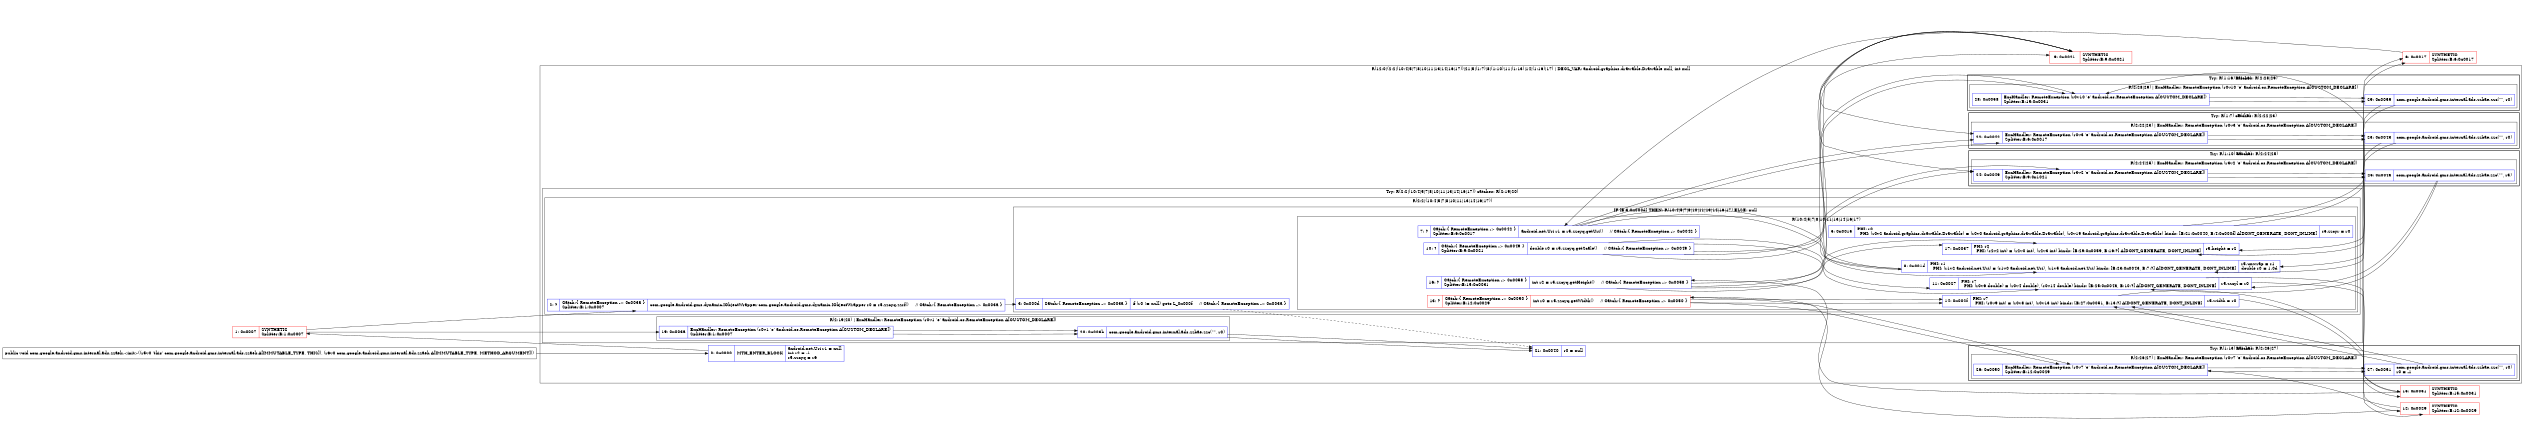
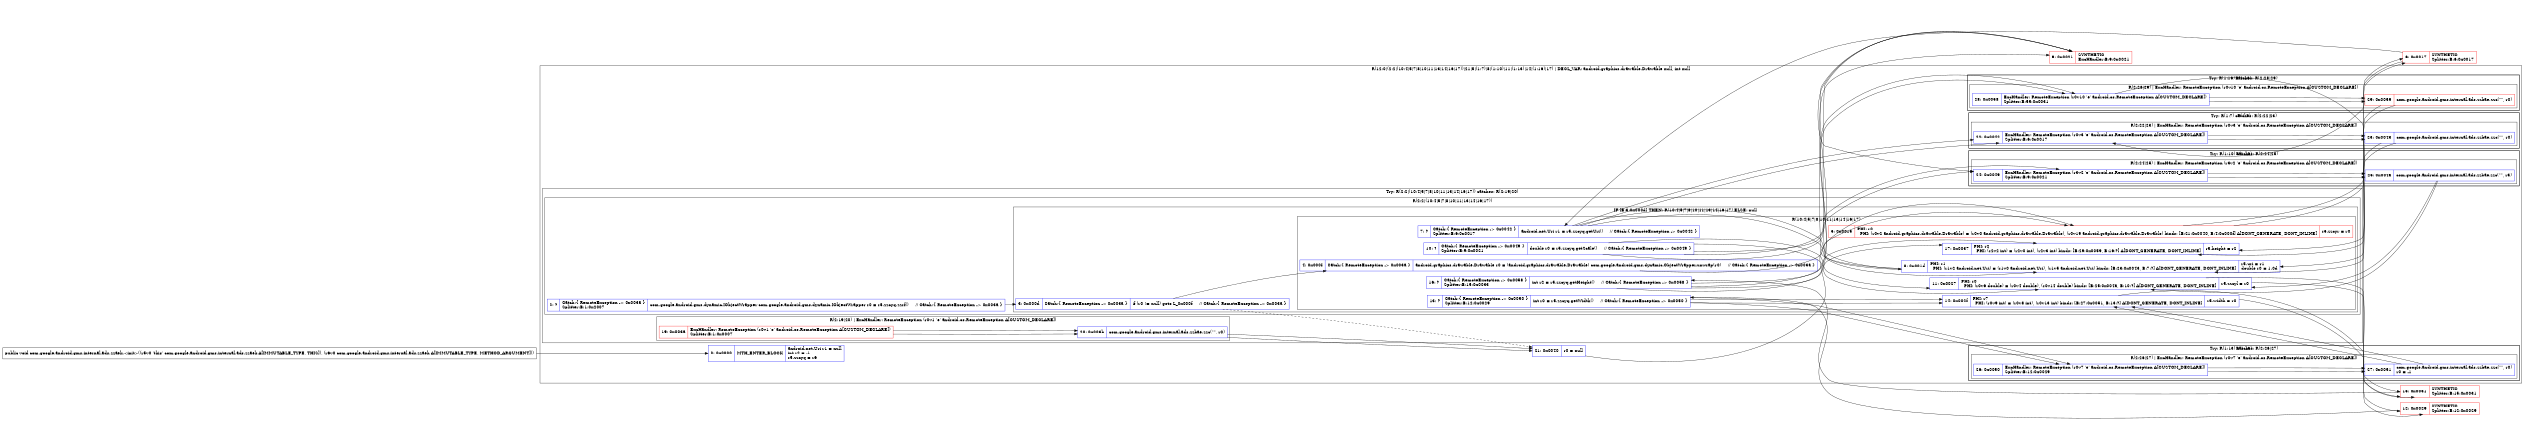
node "9: 0x0021": text "Splitter:B:9:0x0021" -> "ExcHandler:B:9:0x0021"
edge "15: 0x0031" -> "28: 0x0058": reversed
node "29: 0x0059": color blue -> red
node "28: 0x0058": text "Splitter:B:15:0x0031" -> "Splitter:B:55:0x0031"
edge "9: 0x0021" -> "22: 0x0042": now "6: 0x0017" -> "22: 0x0042"
node "24: 0x0049": text "Splitter:B:9:0x1021" -> "Splitter:B:9:0x0021"
node "5: 0x0015": color blue -> red
node "8: 0x001d": text "r5.unwrap = r1" -> "r5.uri = r1"
node "4: 0x000f": added
node "11: 0x0027": text "PHI: r7" -> "PHI: r0"
node "16: ?": text "Splitter:B:15:0x0031" -> "Splitter:B:15:0x0033"
edge "21: 0x0040" -> "5: 0x0015": added
node "13: ?": color red -> blue
node "2: ?": text "Splitter:B:1:0x0007" -> "Splitter:B:1:0x2007"
node "1: 0x0007": removed
node "19: 0x003a": color blue -> red
edge "12: 0x0029" -> "26: 0x0050": removed
